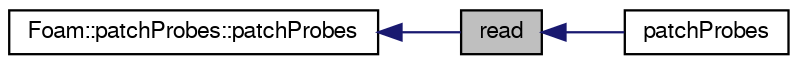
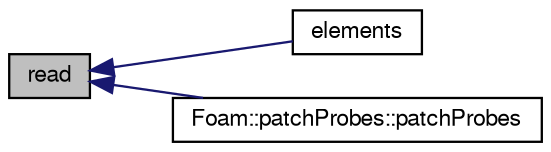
edge "read" -> "Foam::patchProbes::patchProbes": reversed
node "patchProbes": label "patchProbes" -> "elements"
